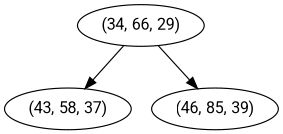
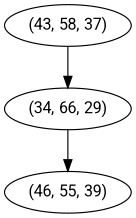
edge "(34, 66, 29)" -> "(43, 58, 37)": reversed
node "(46, 85, 39)": label "(46, 85, 39)" -> "(46, 55, 39)"
